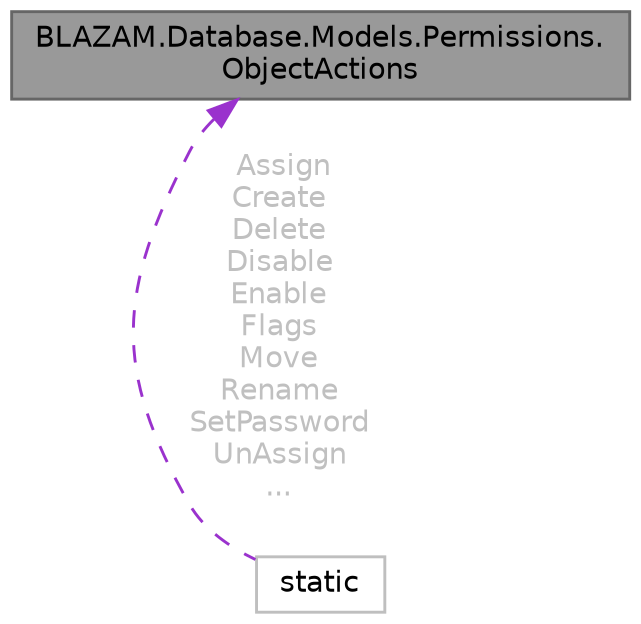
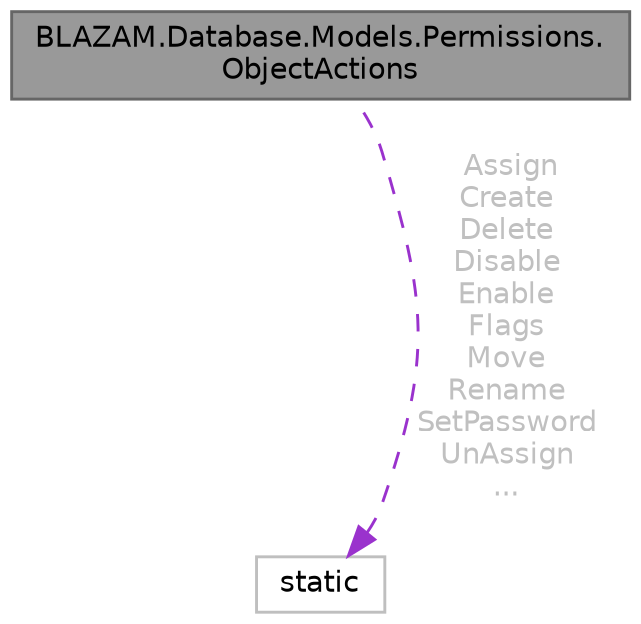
edge "static" -> "BLAZAM.Database.Models.Permissions. ObjectActions": reversed
